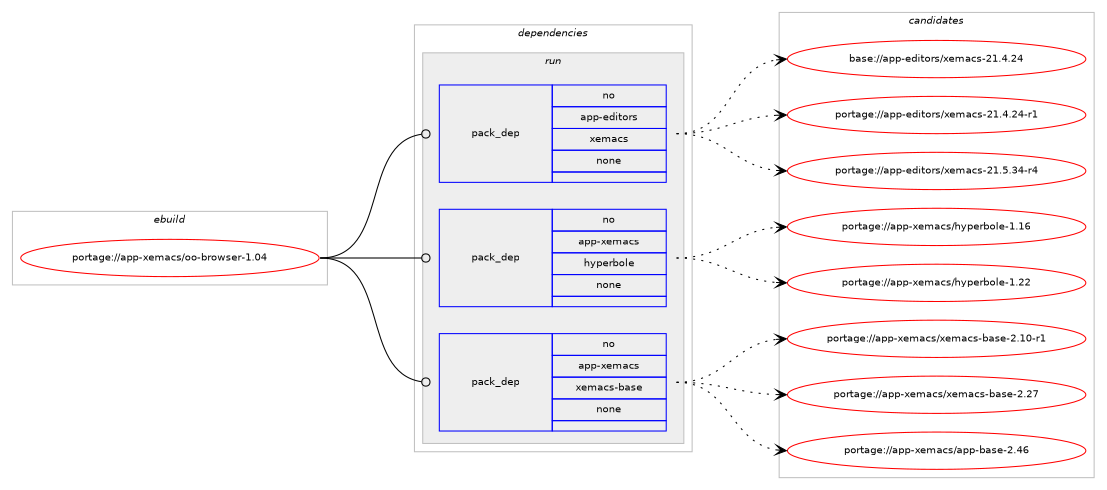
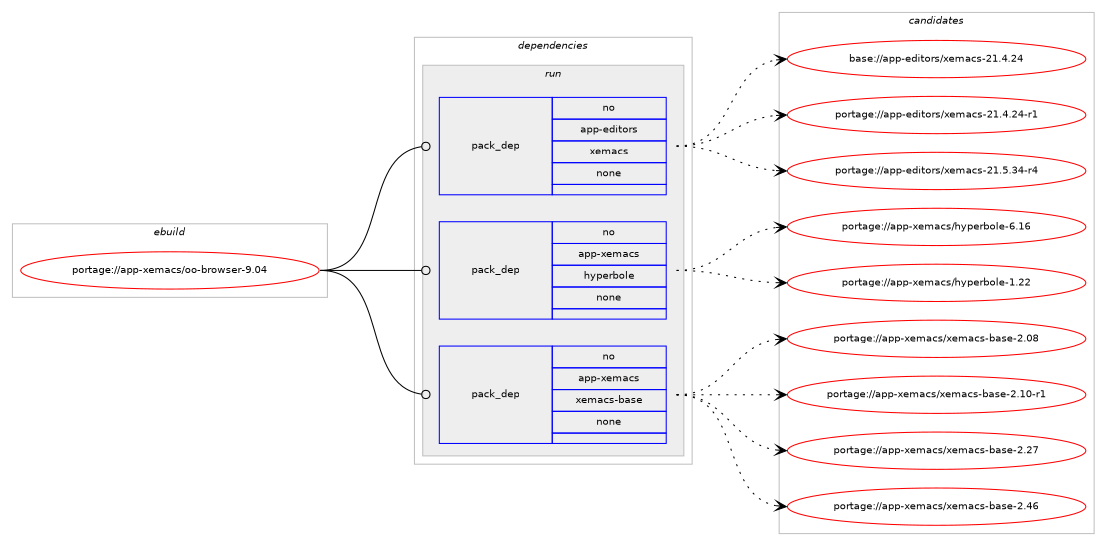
node "portage://app-xemacs/hyperbole-1.16": label "portage://app-xemacs/hyperbole-1.16" -> "portage://app-xemacs/hyperbole-6.16"
node "portage://app-xemacs/oo-browser-1.04": label "portage://app-xemacs/oo-browser-1.04" -> "portage://app-xemacs/oo-browser-9.04"
node "portage://app-xemacs/xemacs-base-2.08": added
node "portage://app-xemacs/app-base-2.46": label "portage://app-xemacs/app-base-2.46" -> "portage://app-xemacs/xemacs-base-2.46"
